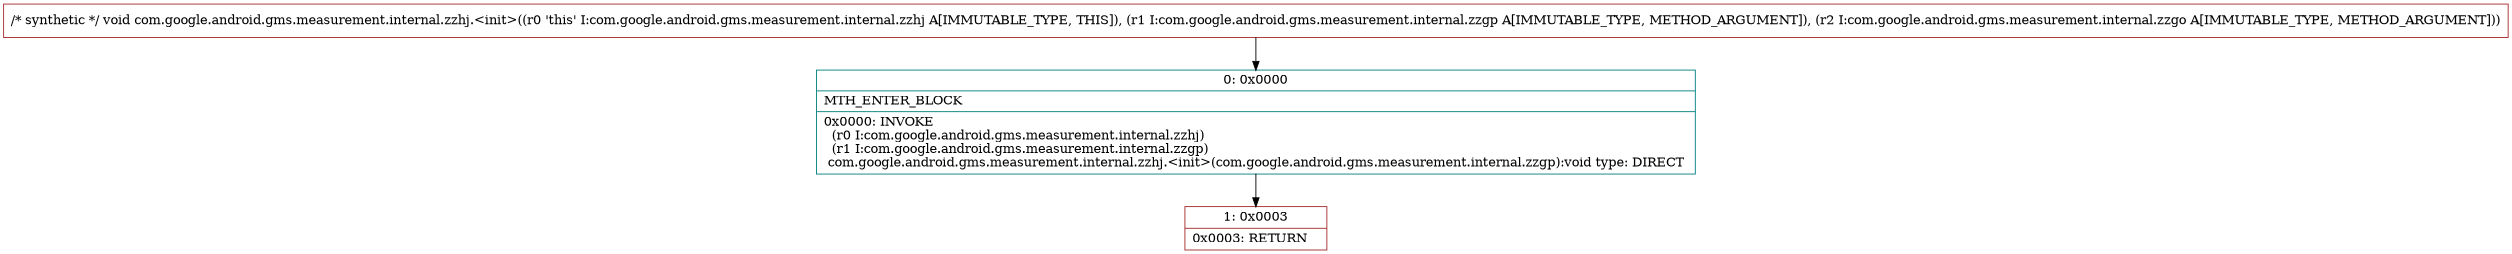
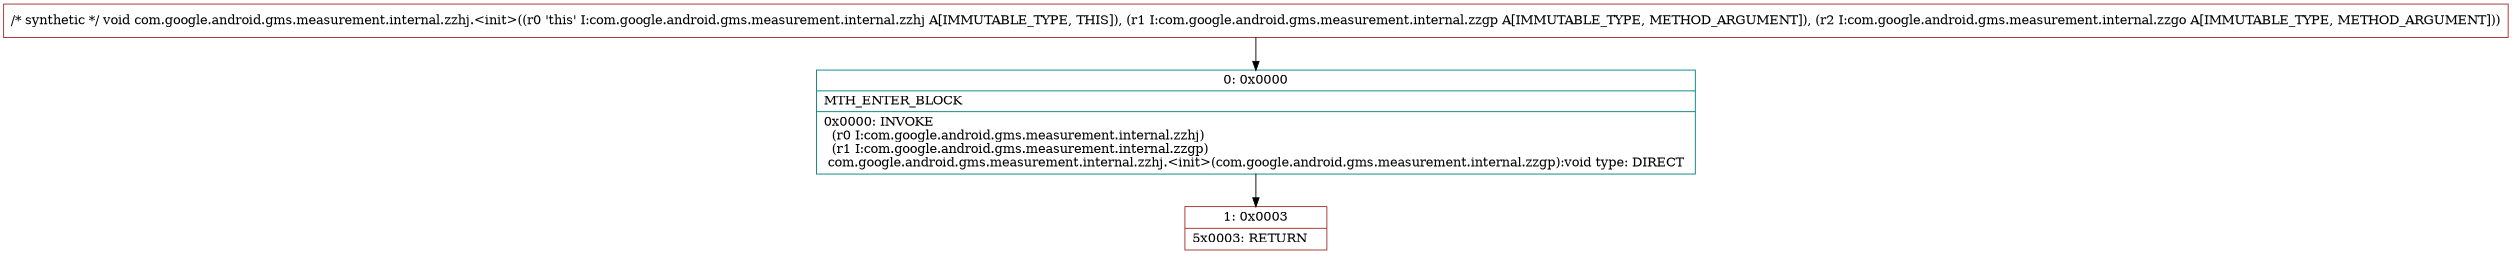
node "1: 0x0003": text "0x0003: RETURN" -> "5x0003: RETURN"
